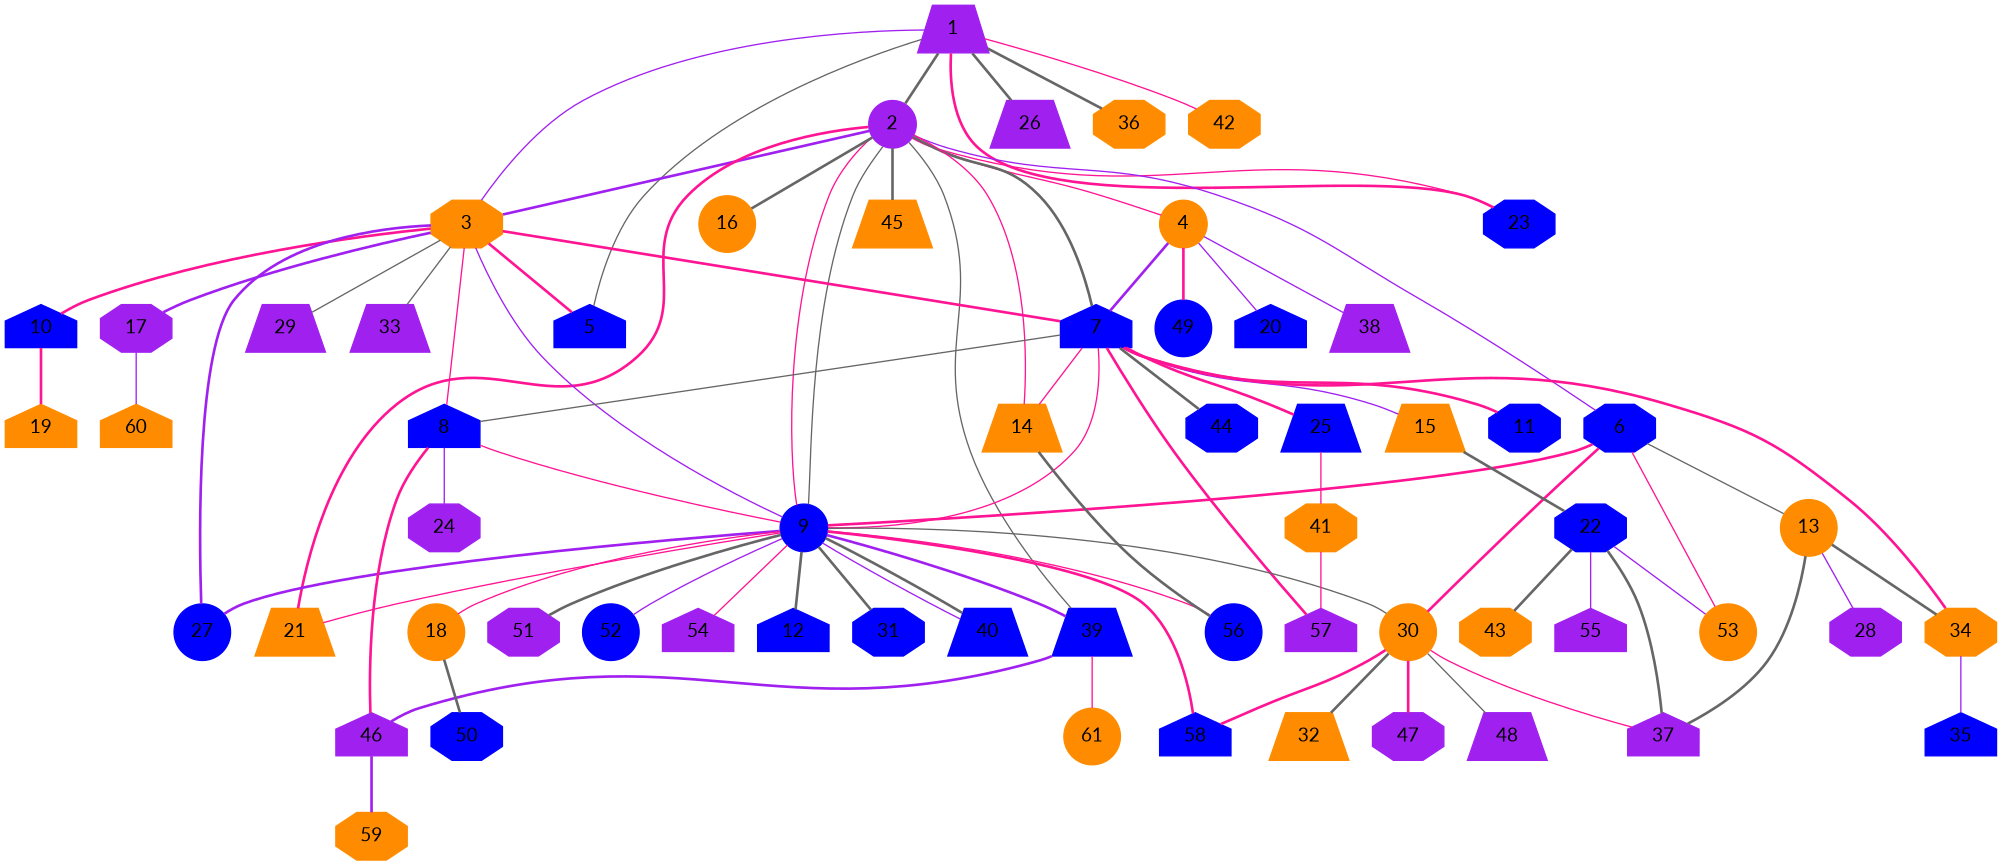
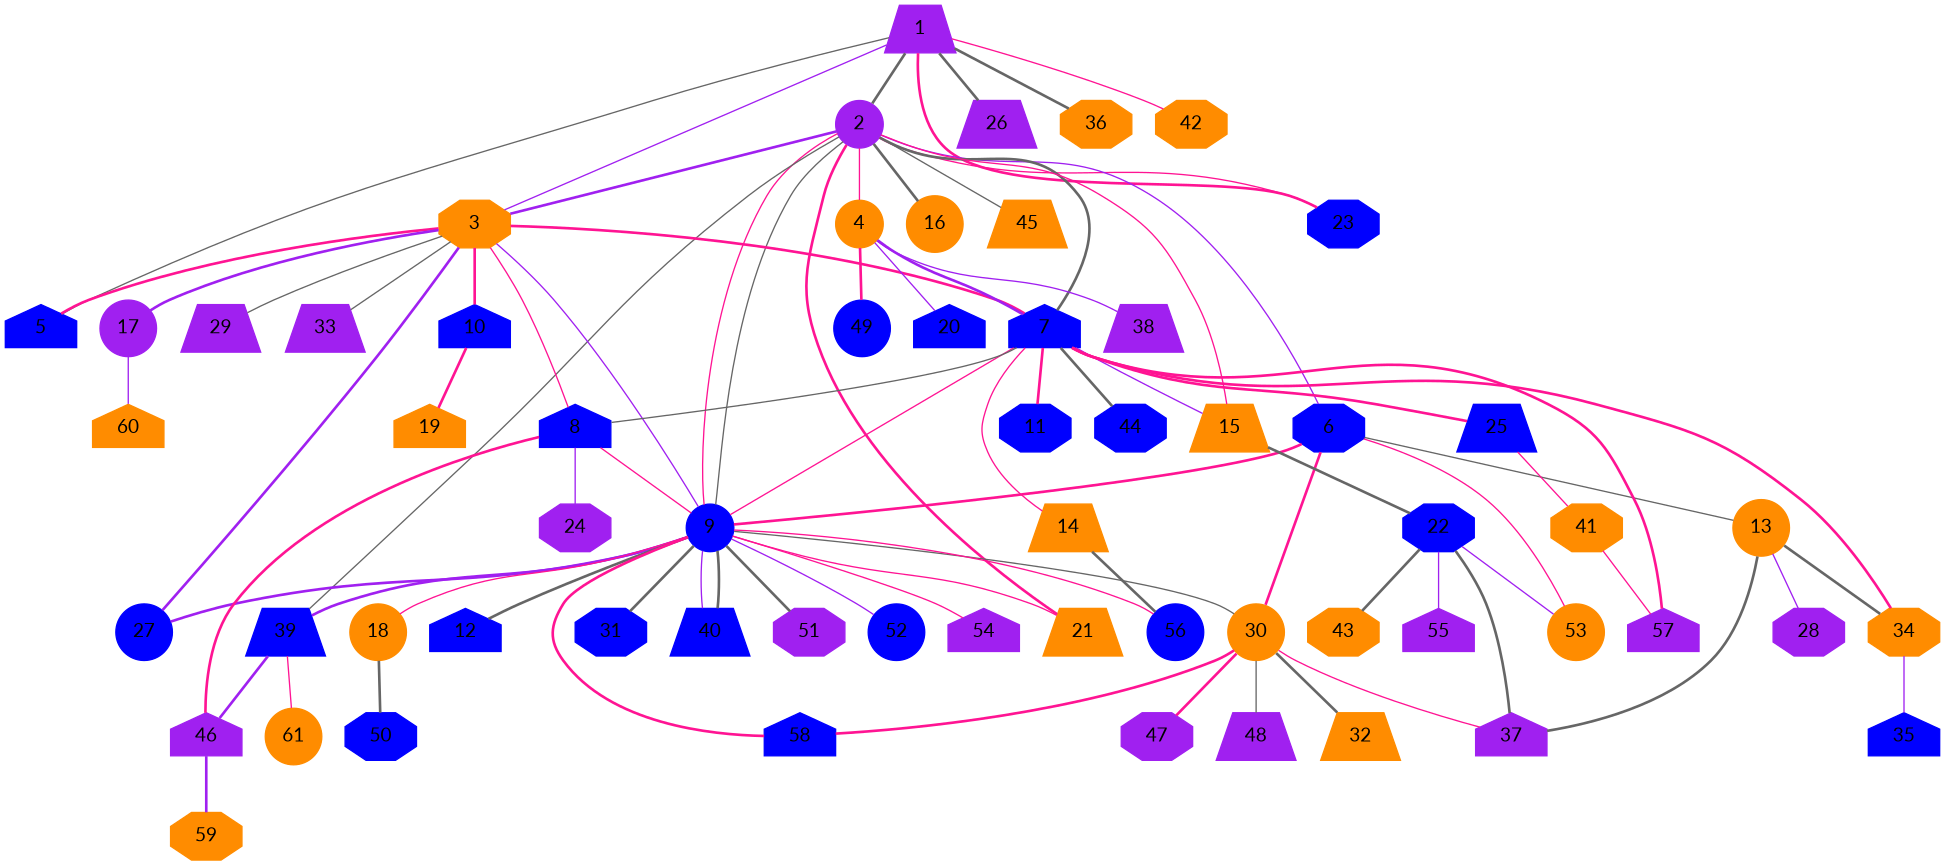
edge "2" -- "45": style bold -> solid
edge "2" -- "14": now "2" -- "15"
node "17": shape octagon -> circle
